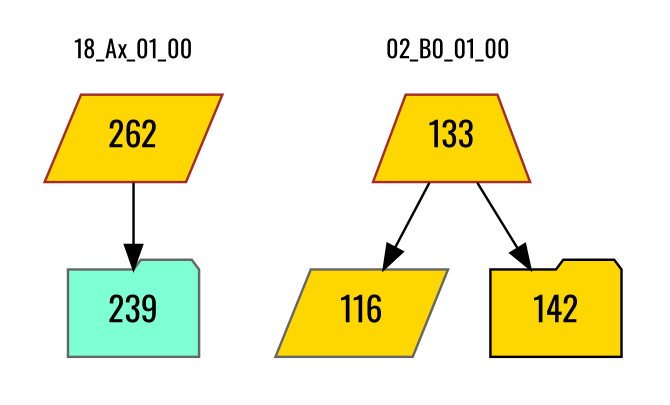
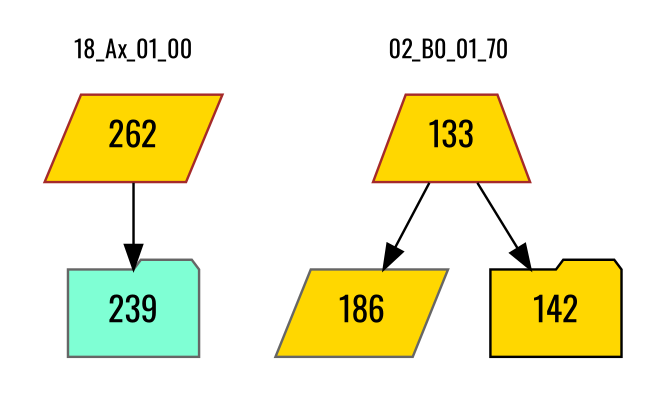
cluster "02_B0_01_00": label "02_B0_01_00" -> "02_B0_01_70"
node "116": label "116" -> "186"
